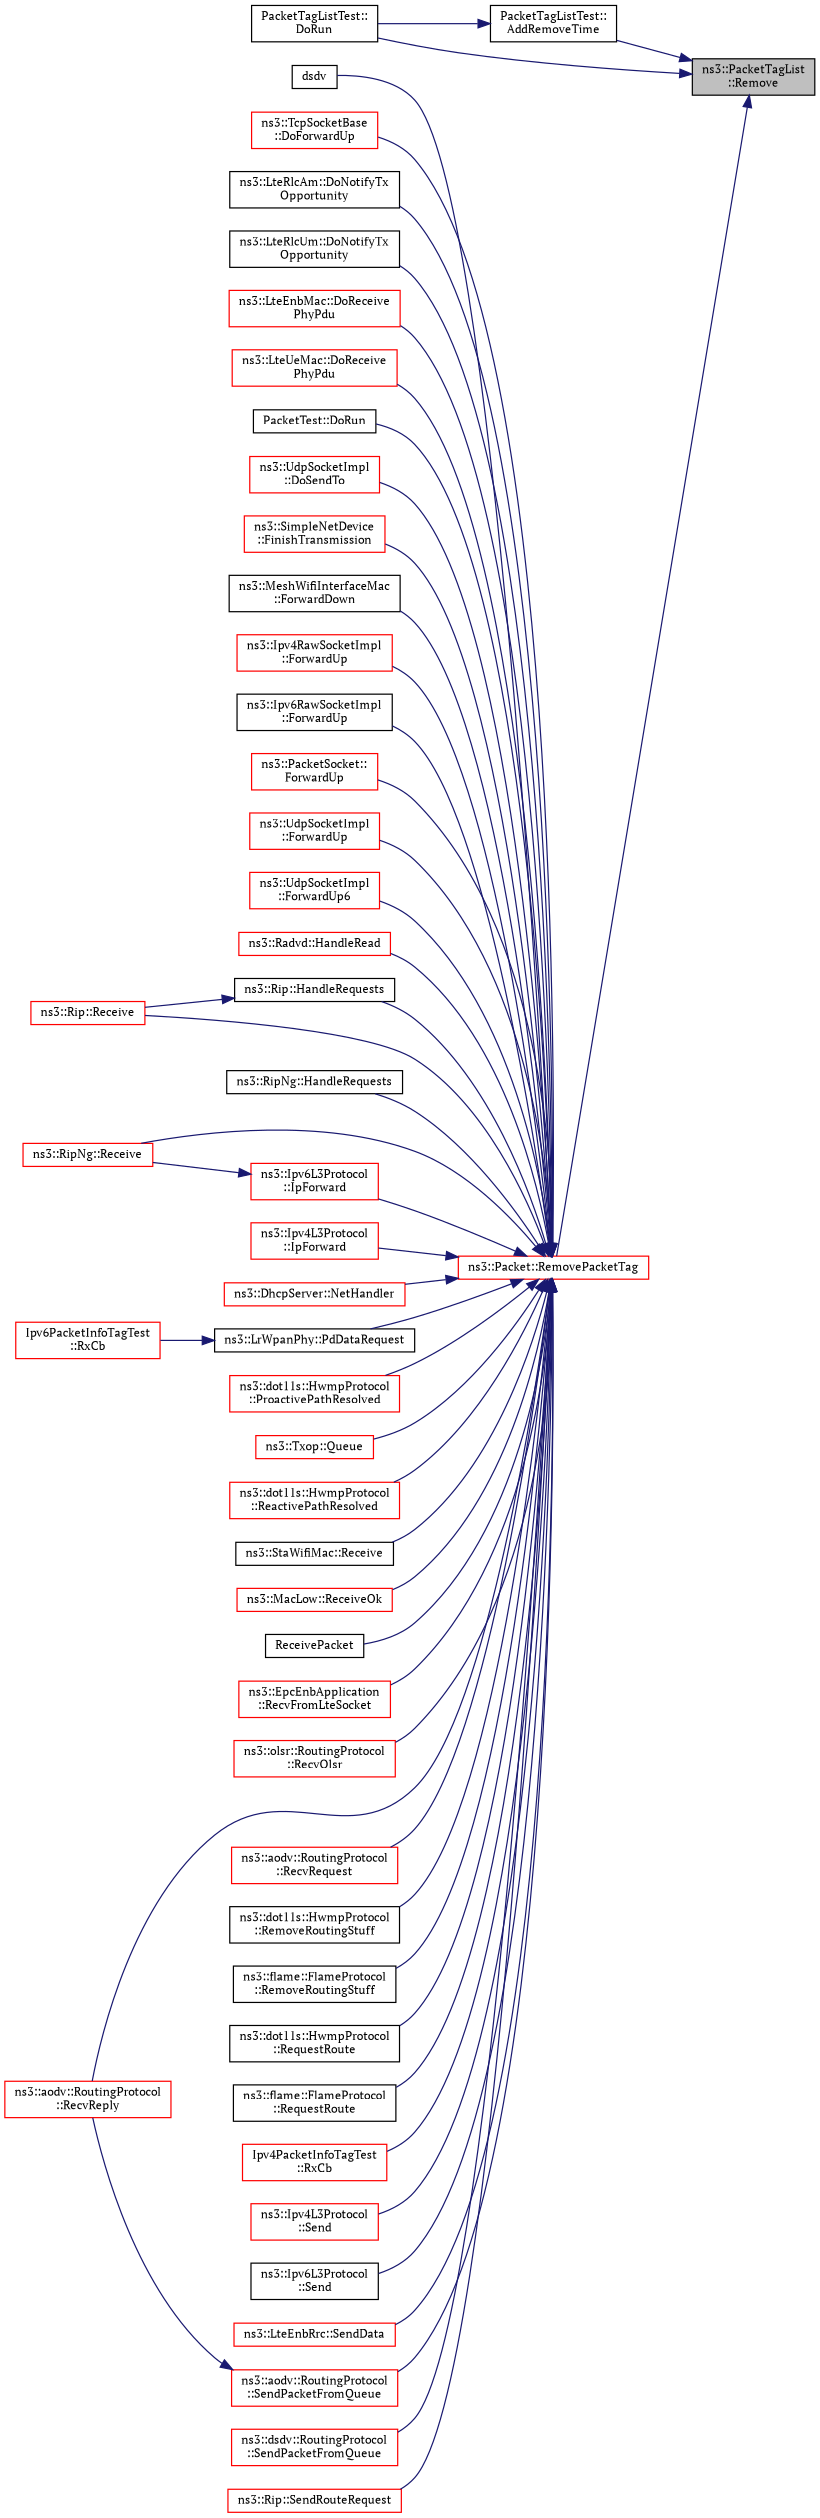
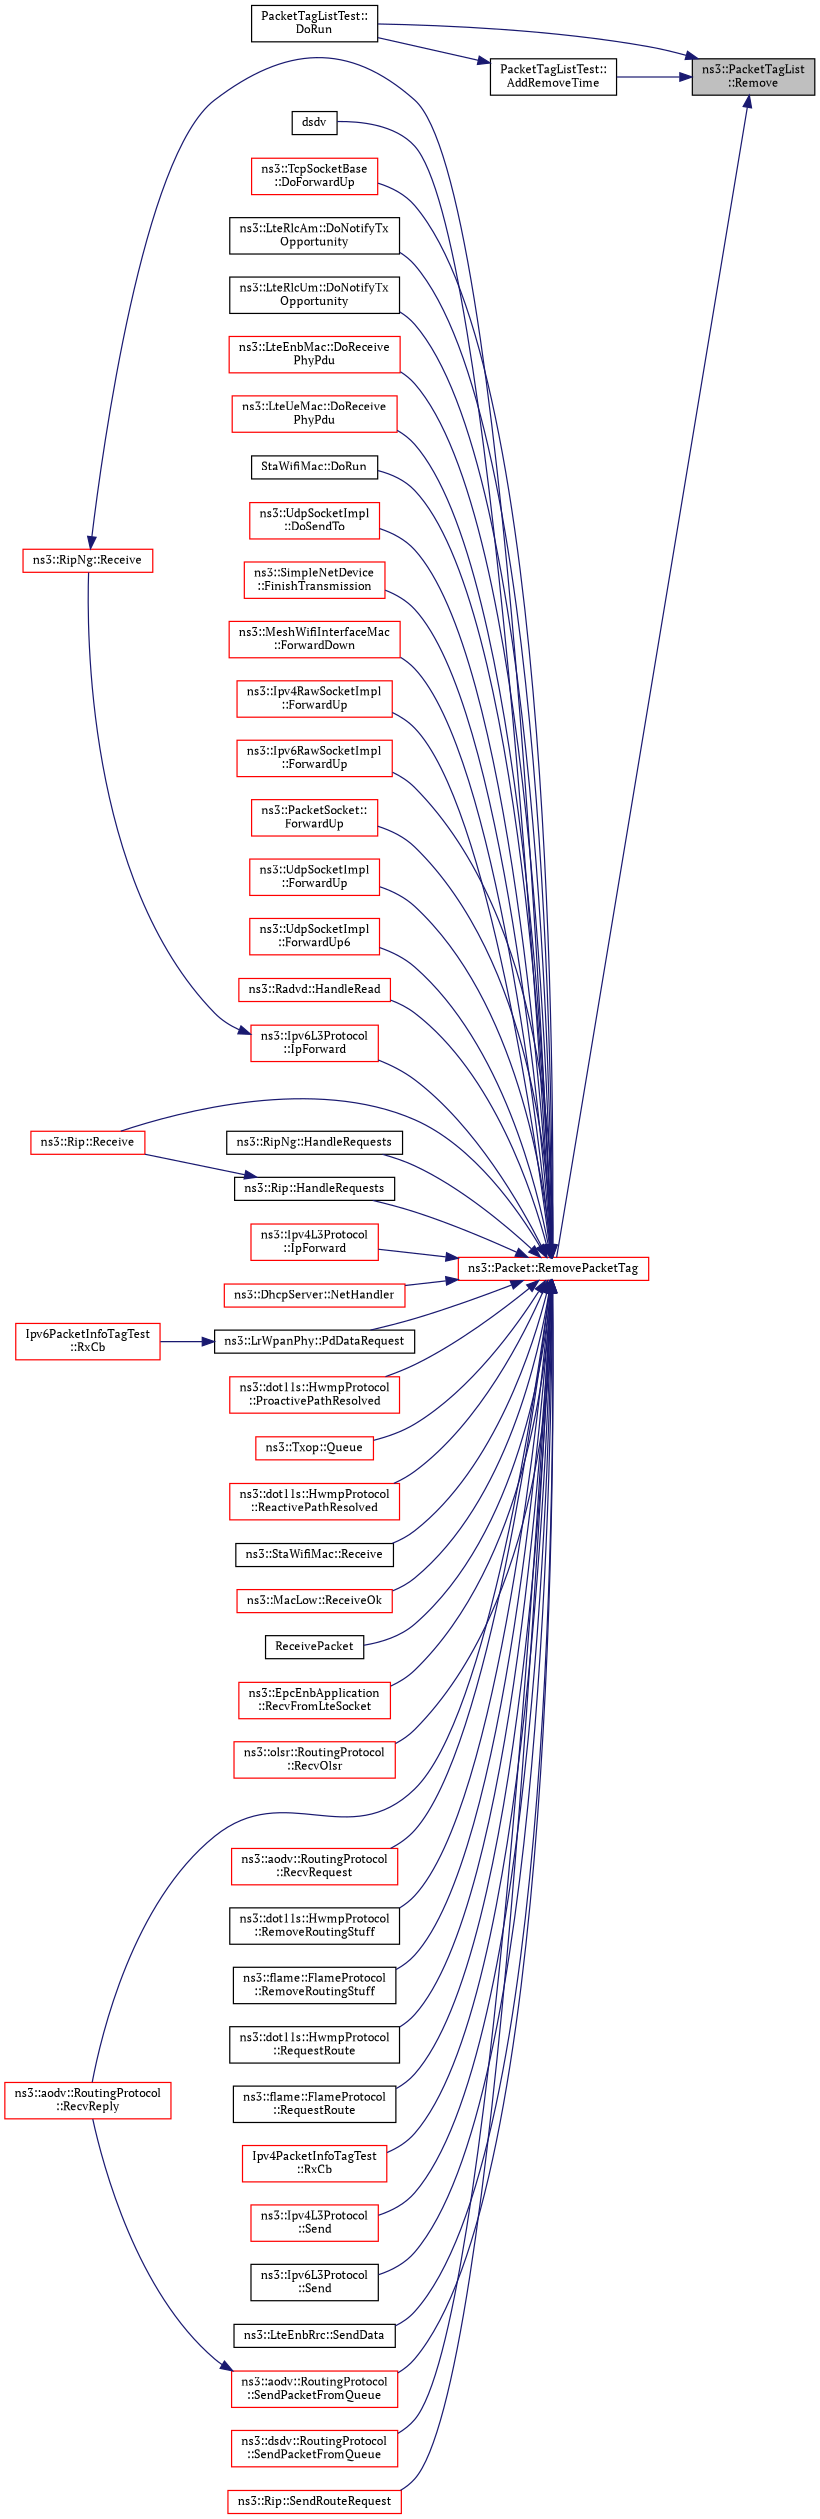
node "PacketTest::DoRun": label "PacketTest::DoRun" -> "StaWifiMac::DoRun"
node "ns3::MeshWifiInterfaceMac ::ForwardDown": color black -> red
node "ns3::Ipv6RawSocketImpl ::ForwardUp": color black -> red
edge "ns3::RipNg::Receive" -> "ns3::Packet::RemovePacketTag": reversed
node "ns3::LteEnbRrc::SendData": color red -> black
